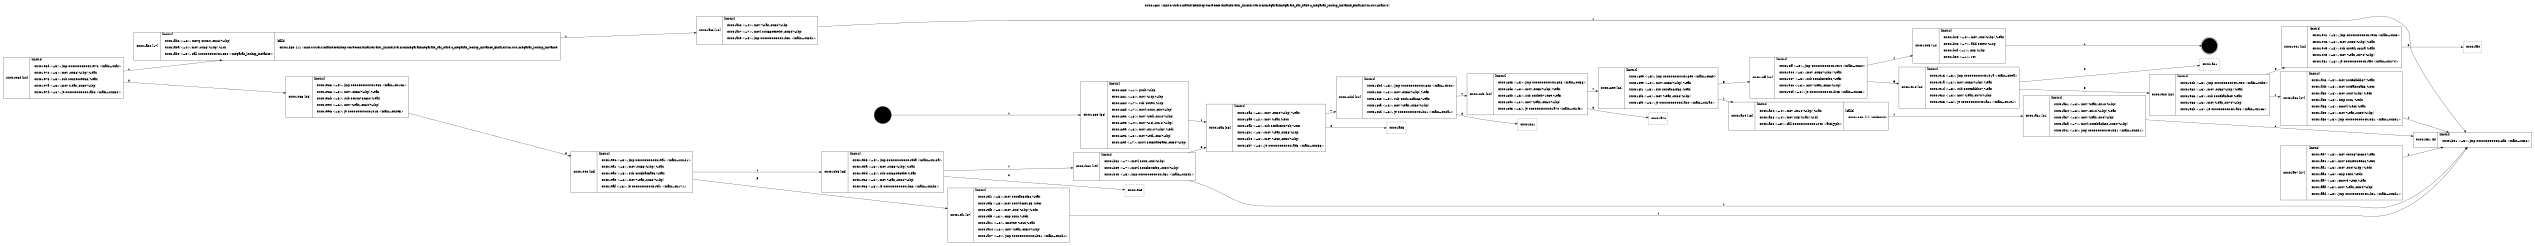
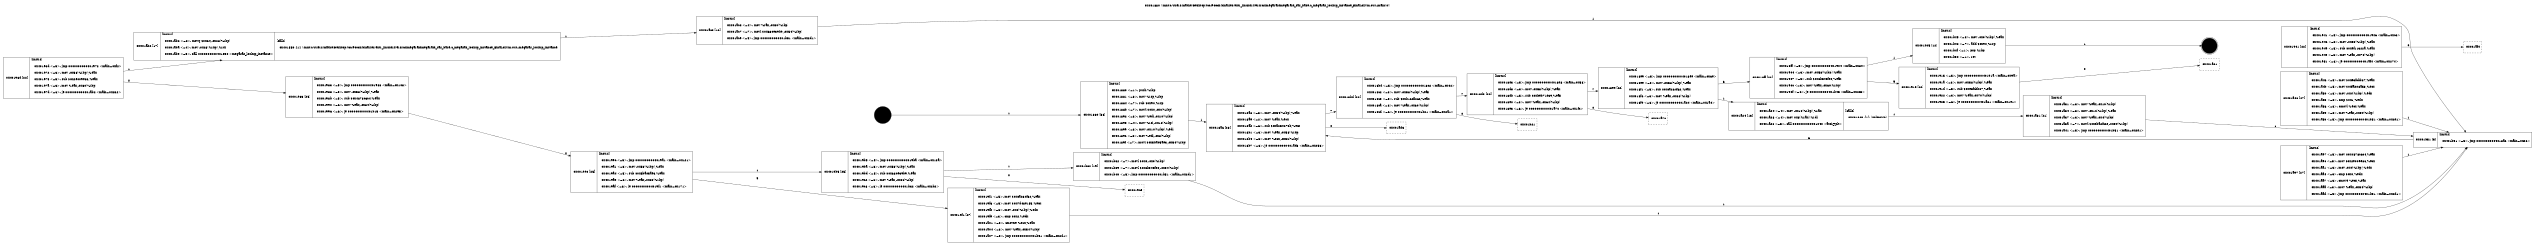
node "0x40192b [22]": removed
edge "0x401b32 [19]" -> "0x4018a6 [23]": now "0x401b51 [5]" -> "0x4018a6 [23]"
